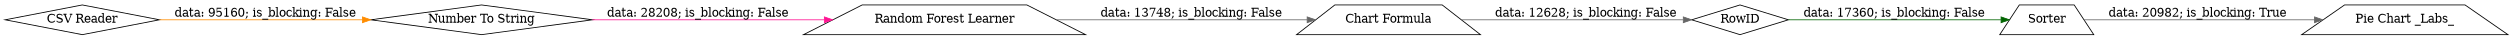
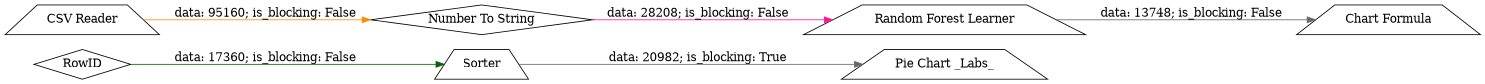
node "CSV Reader": shape diamond -> trapezium
edge "Chart Formula" -> "RowID": removed, label "data: 12628; is_blocking: False"
